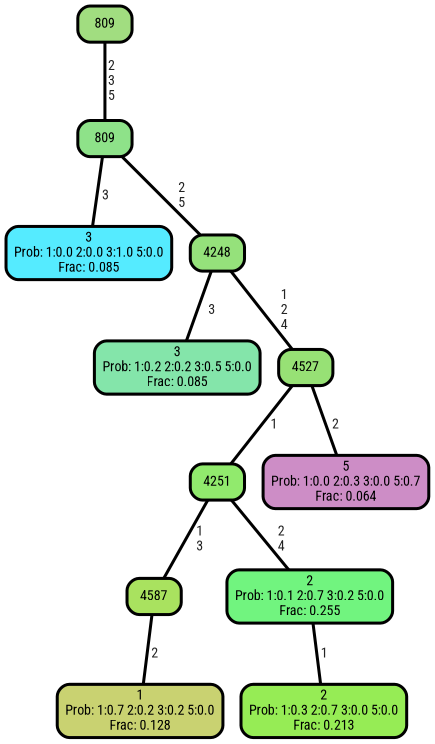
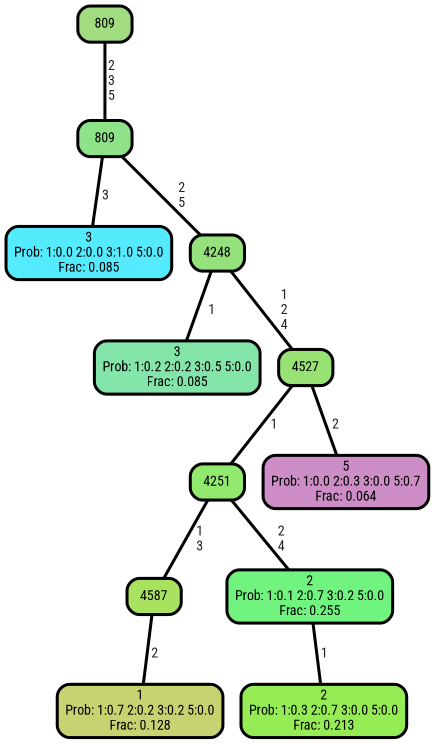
edge "4248" -- "3 Prob: 1:0.2 2:0.2 3:0.5 5:0.0 Frac: 0.085": label " 3" -> " 1"
